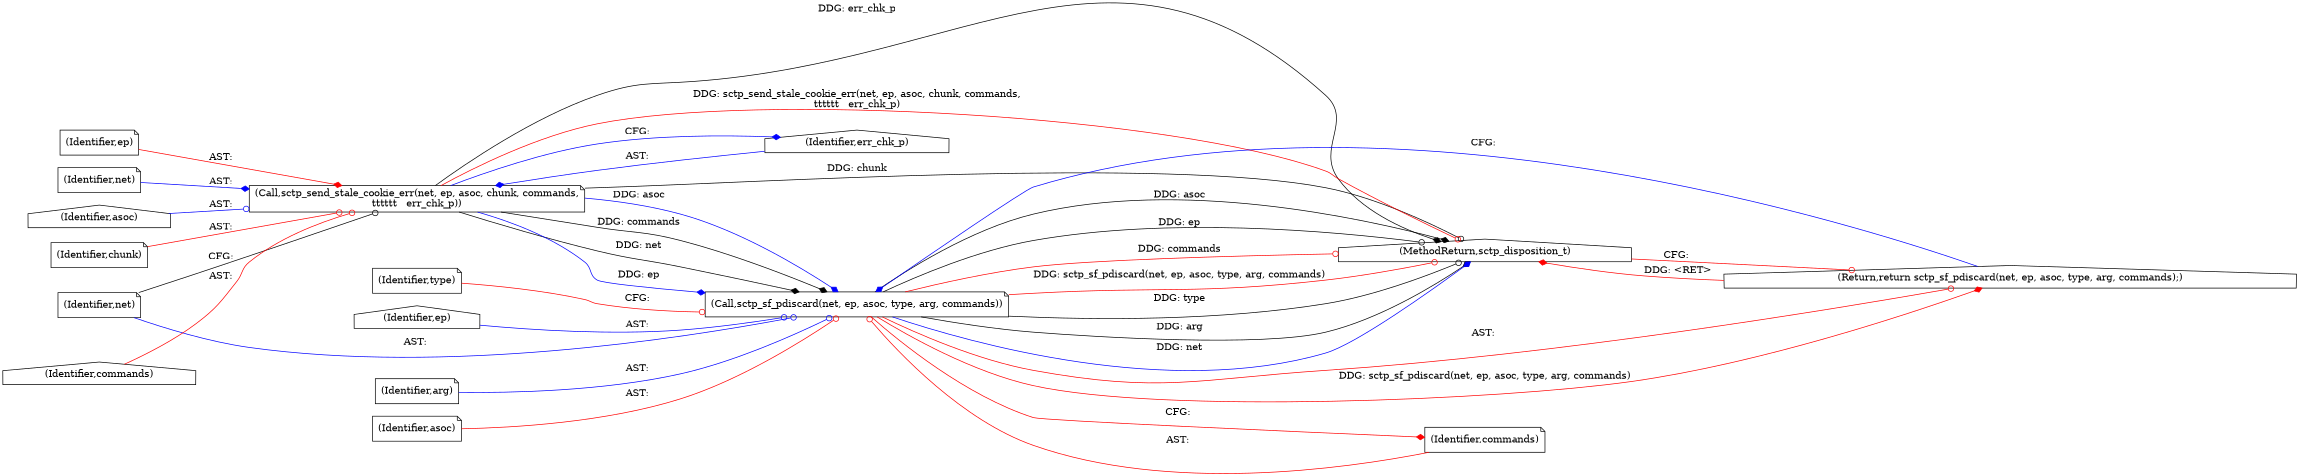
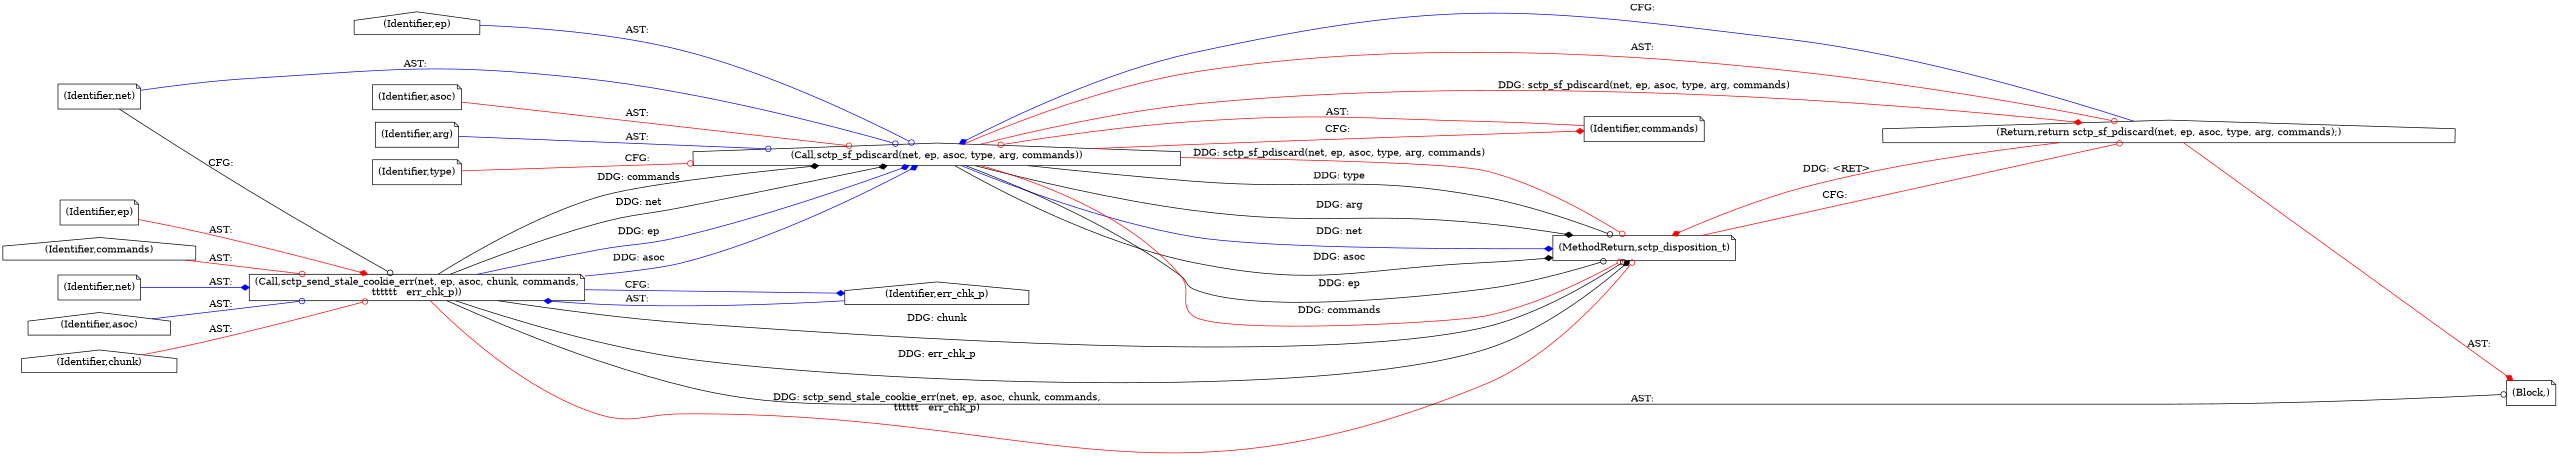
node "(MethodReturn,sctp_disposition_t)": shape house -> note
node "(Identifier,chunk)": shape note -> house
node "(Call,sctp_sf_pdiscard(net, ep, asoc, type, arg, commands))": shape note -> house
node "(Block,)": added
